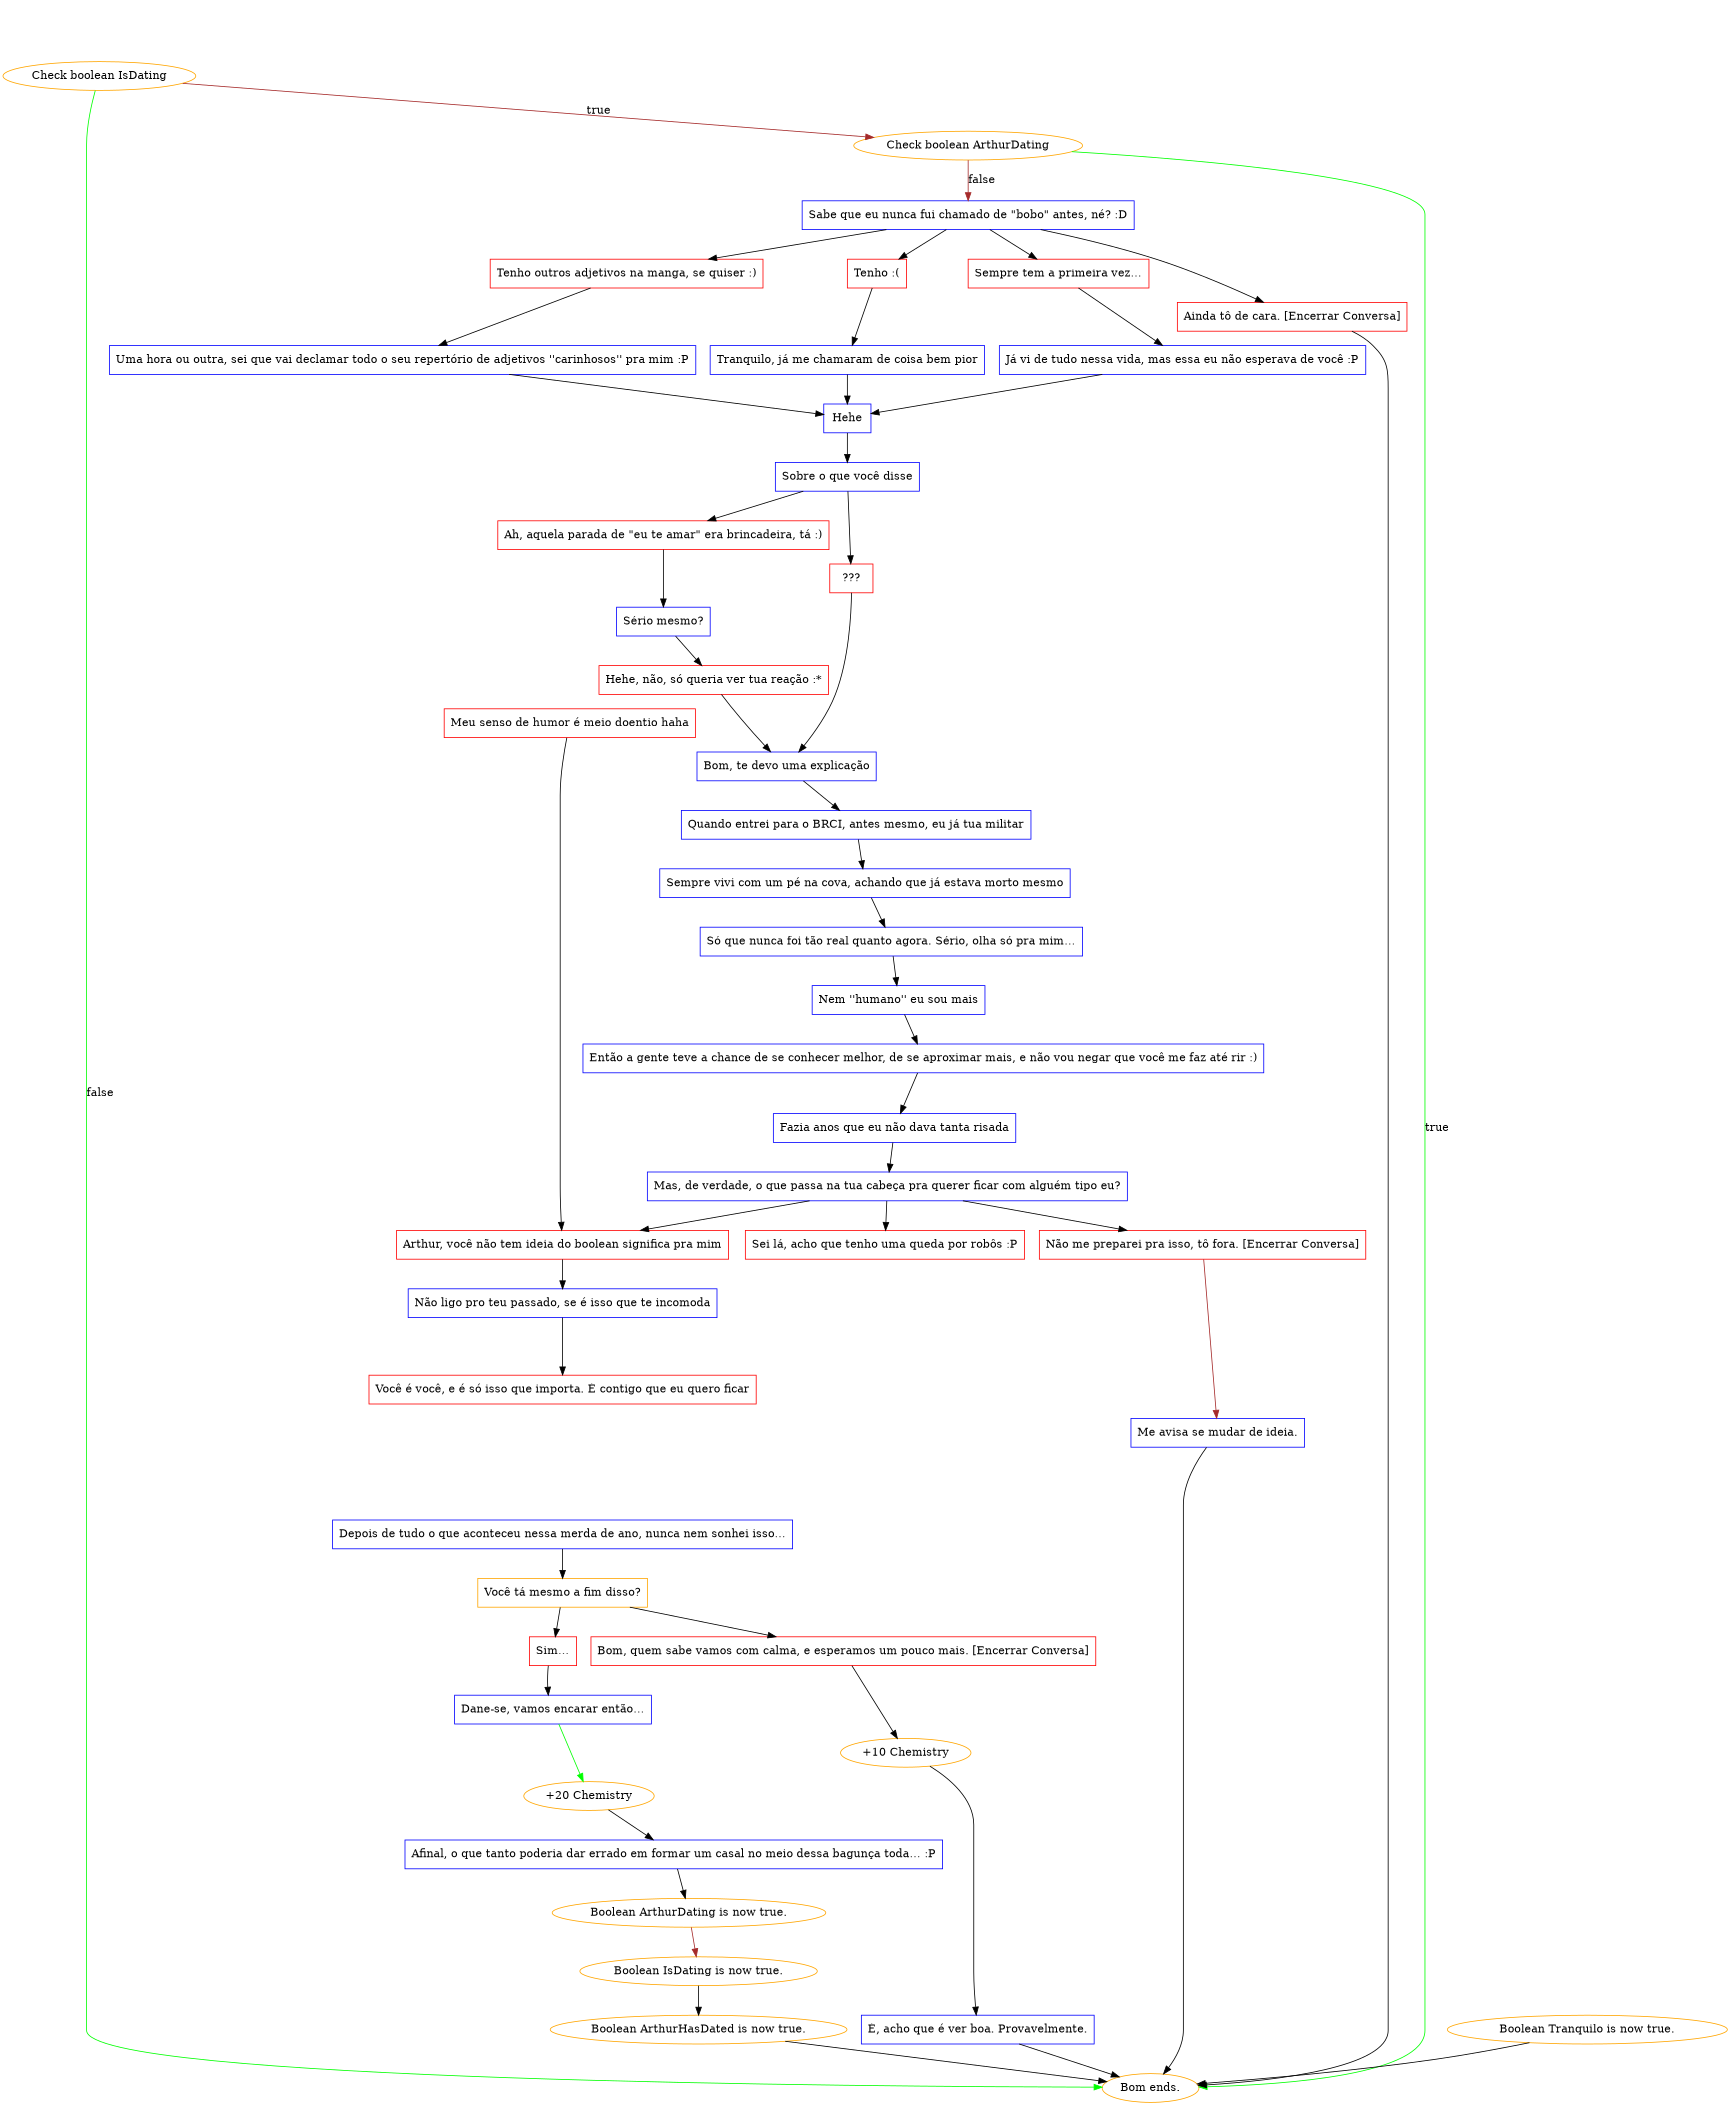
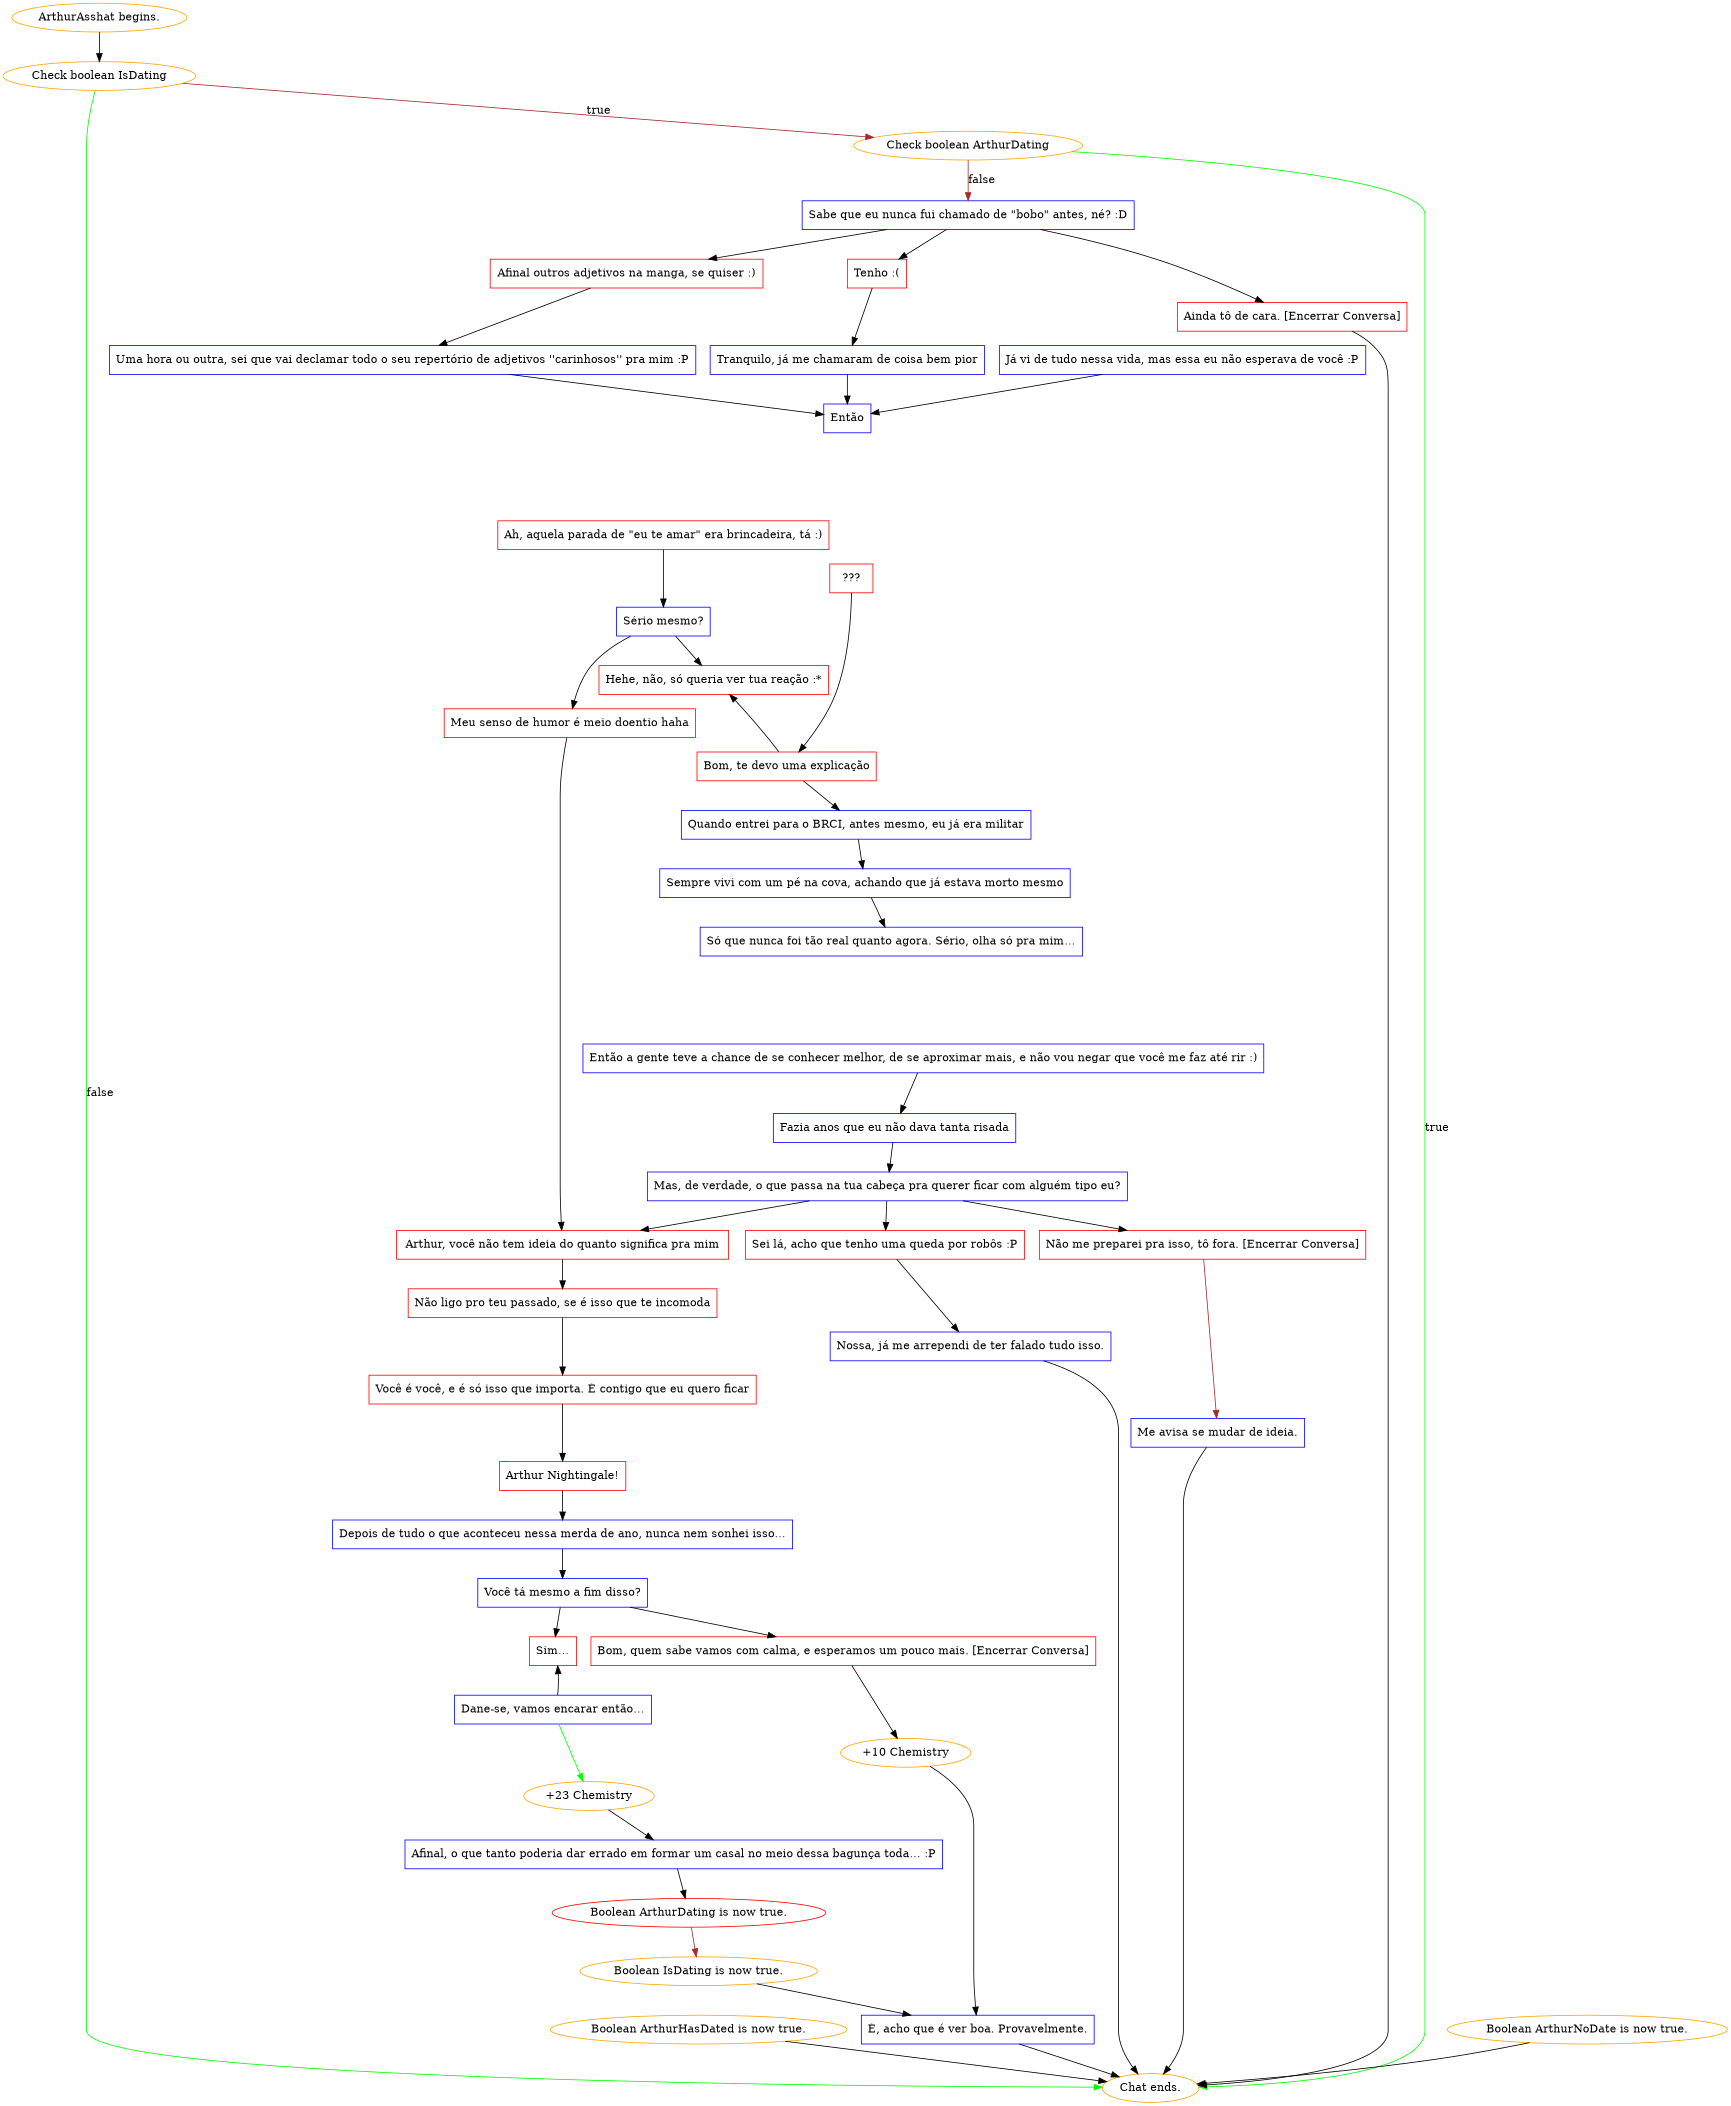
node "ArthurAsshat begins.": added
node "Tenho outros adjetivos na manga, se quiser :)": label "Tenho outros adjetivos na manga, se quiser :)" -> "Afinal outros adjetivos na manga, se quiser :)"
node "Sempre tem a primeira vez…": removed
node "Hehe": label "Hehe" -> "Então"
node "Sobre o que você disse": removed
edge "Sério mesmo?" -> "Meu senso de humor é meio doentio haha": added
edge "Hehe, não, só queria ver tua reação :*" -> "Bom, te devo uma explicação": reversed
node "Bom, te devo uma explicação": color blue -> red
node "Quando entrei para o BRCI, antes mesmo, eu já tua militar": label "Quando entrei para o BRCI, antes mesmo, eu já tua militar" -> "Quando entrei para o BRCI, antes mesmo, eu já era militar"
node "Nem ''humano'' eu sou mais": removed
node "Arthur, você não tem ideia do boolean significa pra mim": label "Arthur, você não tem ideia do boolean significa pra mim" -> "Arthur, você não tem ideia do quanto significa pra mim"
node "Não ligo pro teu passado, se é isso que te incomoda": color blue -> red
node "Nossa, já me arrependi de ter falado tudo isso.": added
node "Arthur Nightingale!": added
node "Você tá mesmo a fim disso?": color orange -> blue
edge "Sim…" -> "Dane-se, vamos encarar então…": reversed
node "+20 Chemistry": label "+20 Chemistry" -> "+23 Chemistry"
node "Boolean ArthurDating is now true.": color orange -> red
edge "Boolean IsDating is now true." -> "Boolean ArthurHasDated is now true.": now "Boolean IsDating is now true." -> "É, acho que é ver boa. Provavelmente."
node "Boolean Tranquilo is now true.": label "Boolean Tranquilo is now true." -> "Boolean ArthurNoDate is now true."
node "Bom ends.": label "Bom ends." -> "Chat ends."
